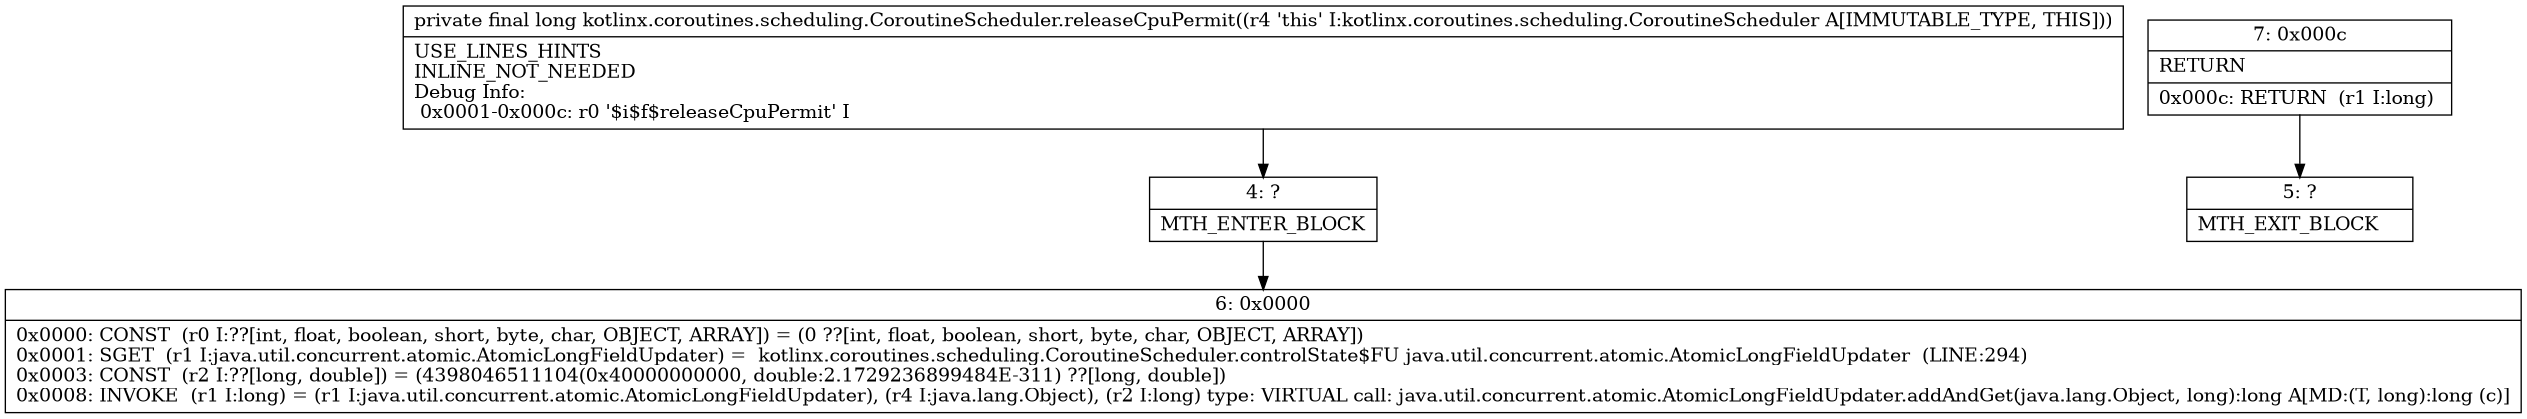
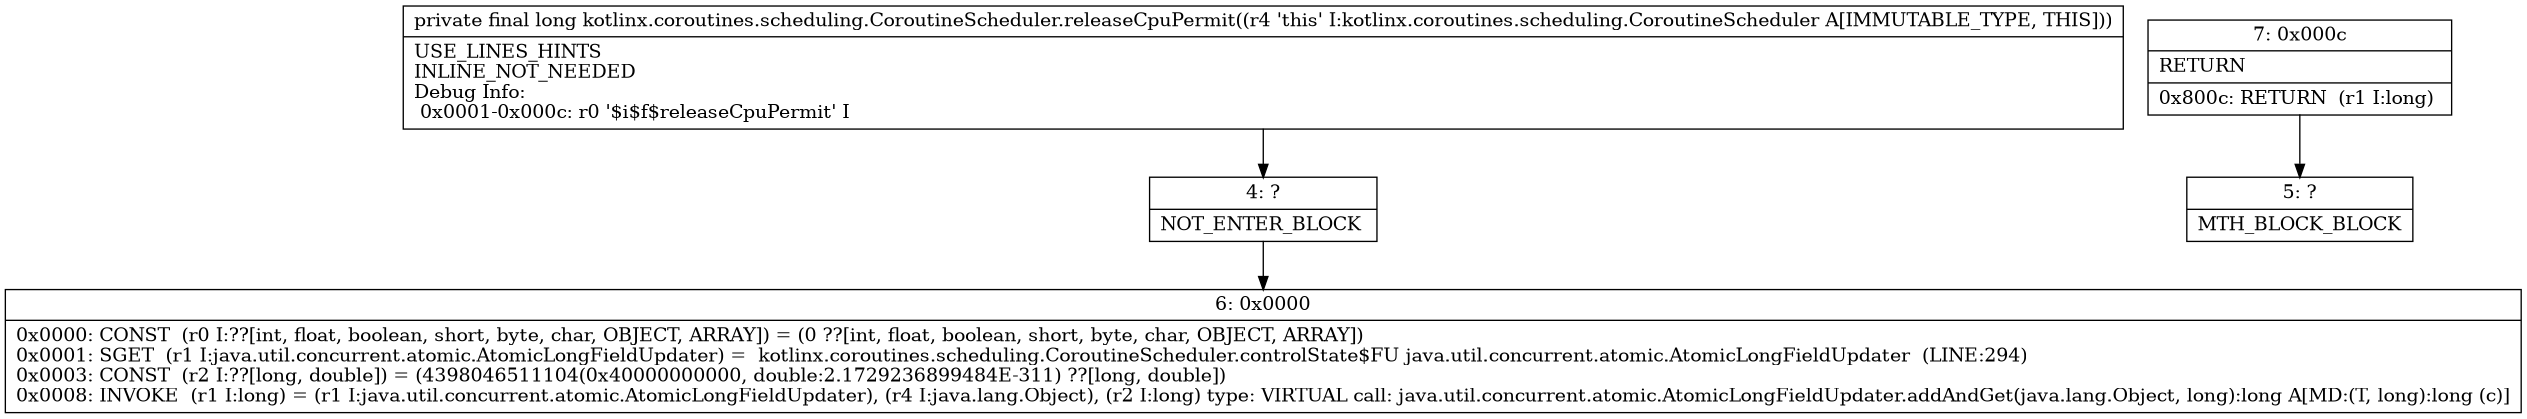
node "7: 0x000c": text "0x000c: RETURN  (r1 I:long)" -> "0x800c: RETURN  (r1 I:long)"
node "4: ?": text "MTH_ENTER_BLOCK" -> "NOT_ENTER_BLOCK"
node "5: ?": text "MTH_EXIT_BLOCK" -> "MTH_BLOCK_BLOCK"
